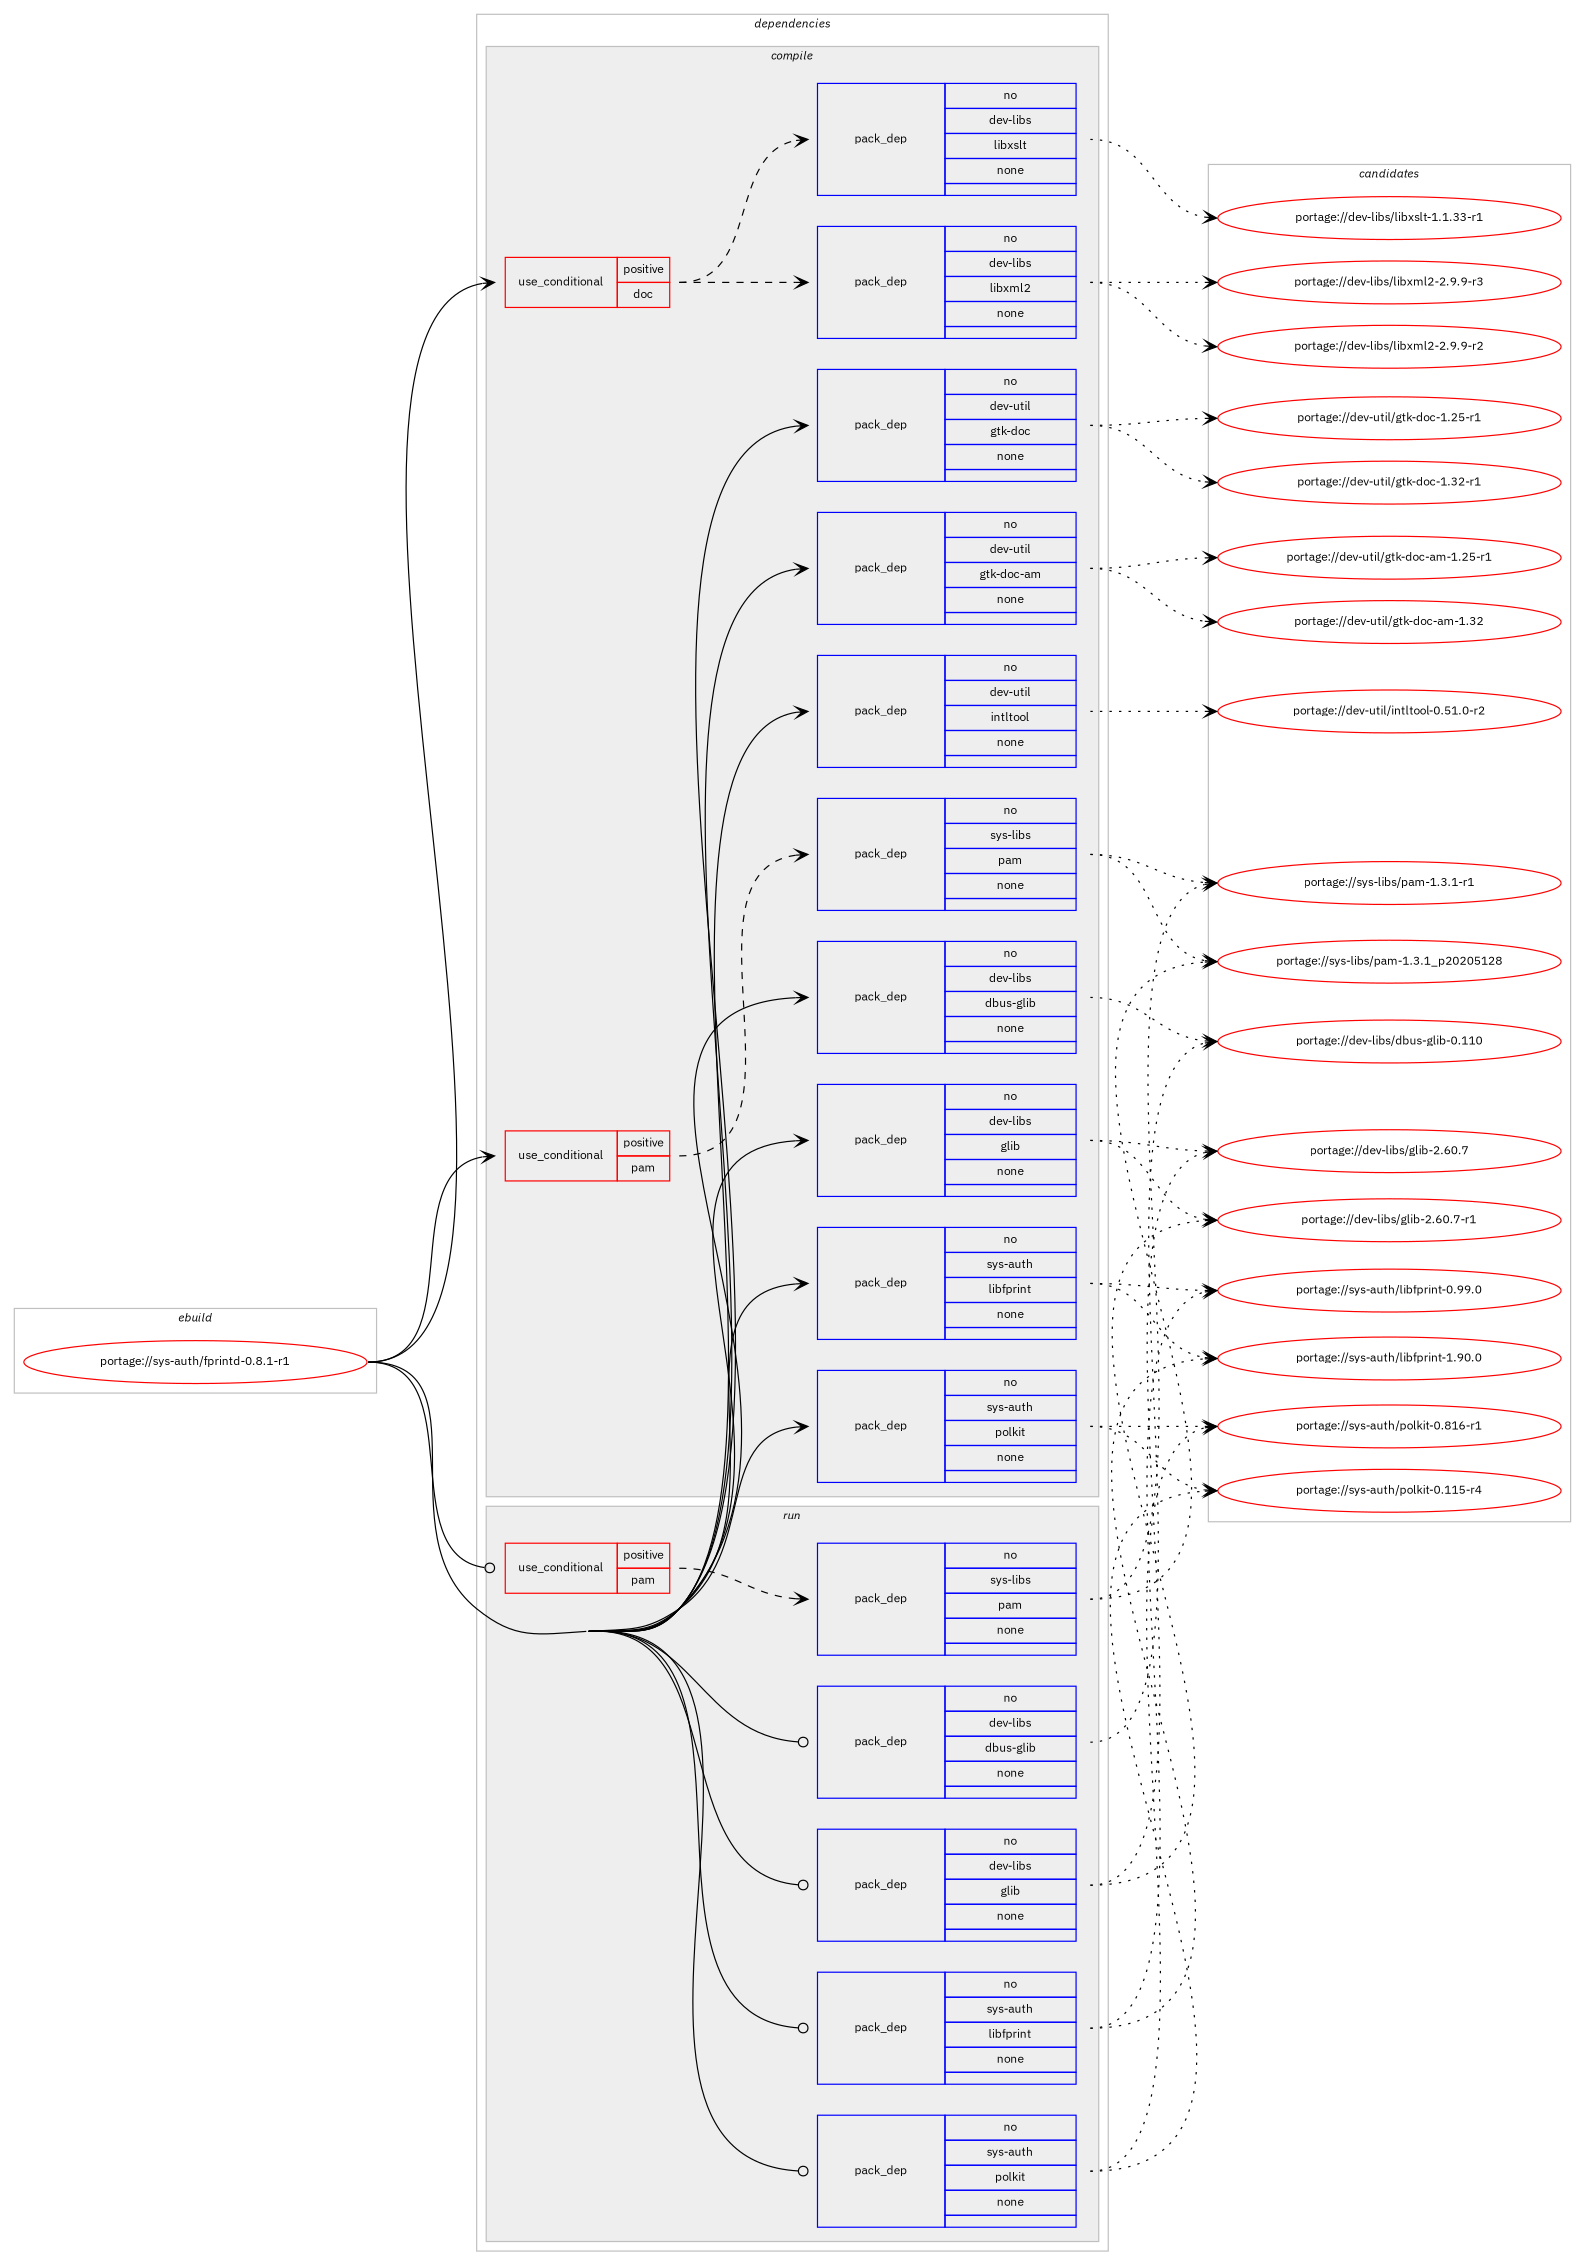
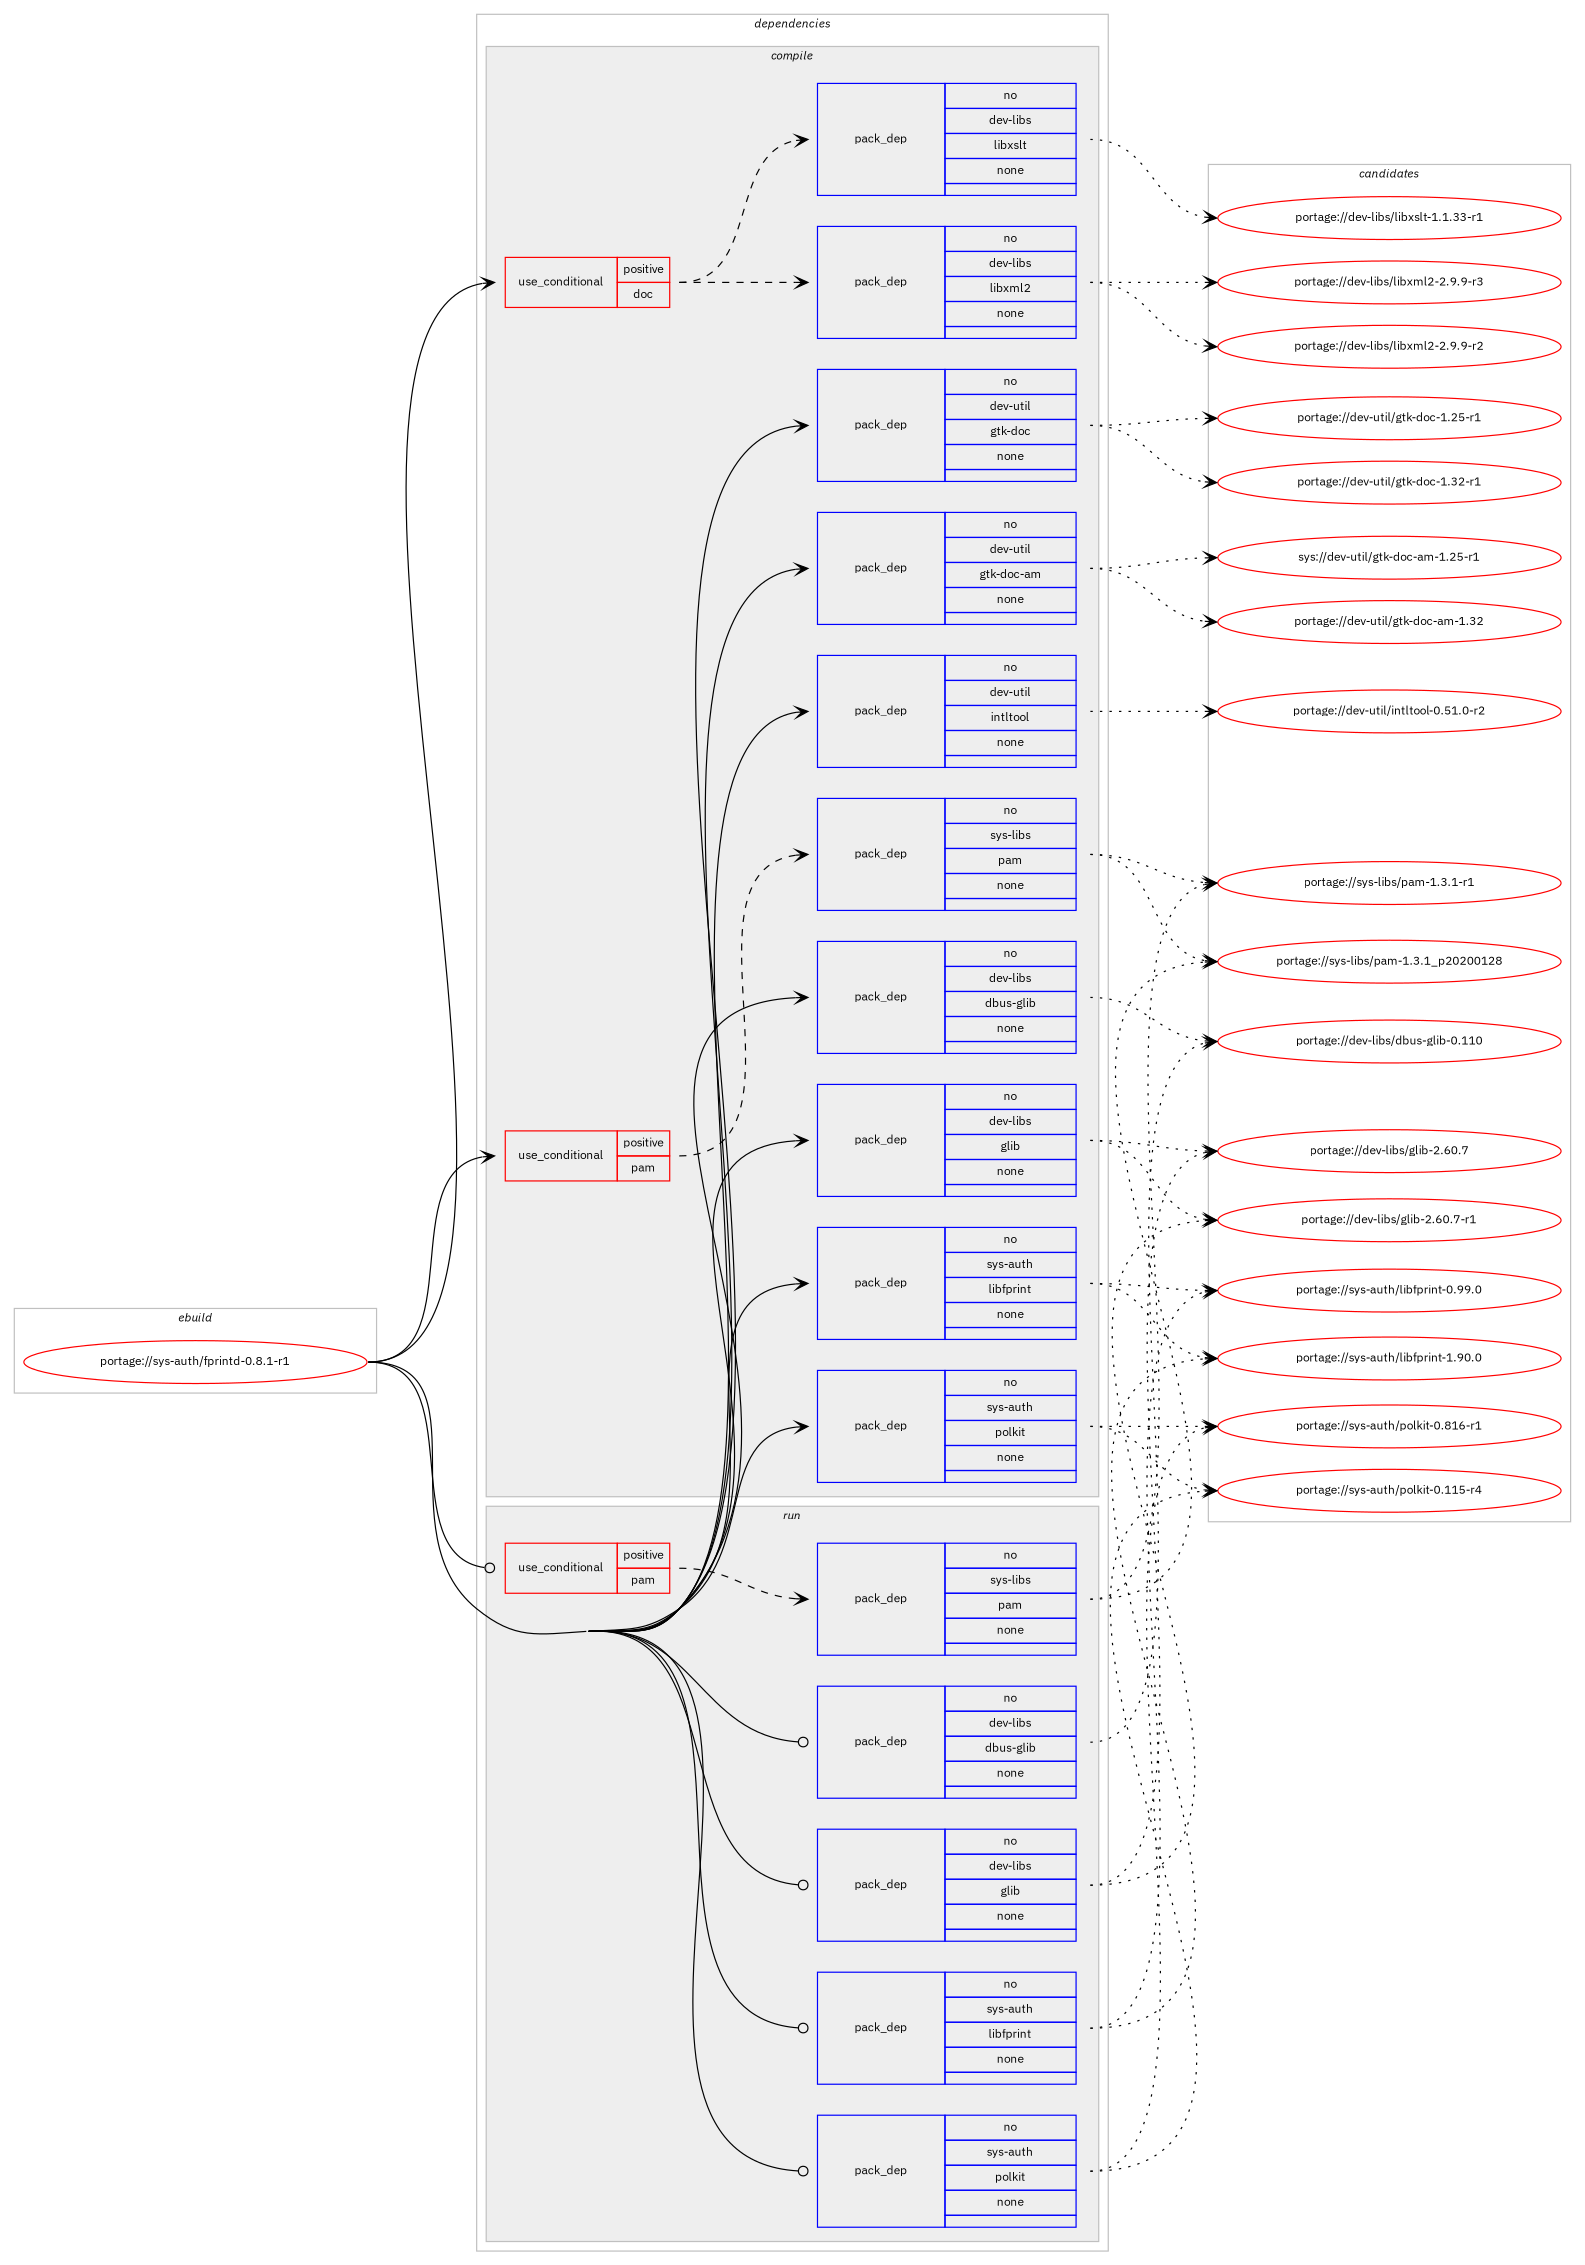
node "portage://dev-util/gtk-doc-am-1.25-r1": label "portage://dev-util/gtk-doc-am-1.25-r1" -> "sys://dev-util/gtk-doc-am-1.25-r1"
node "portage://sys-libs/pam-1.3.1_p20205128": label "portage://sys-libs/pam-1.3.1_p20205128" -> "portage://sys-libs/pam-1.3.1_p20200128"
